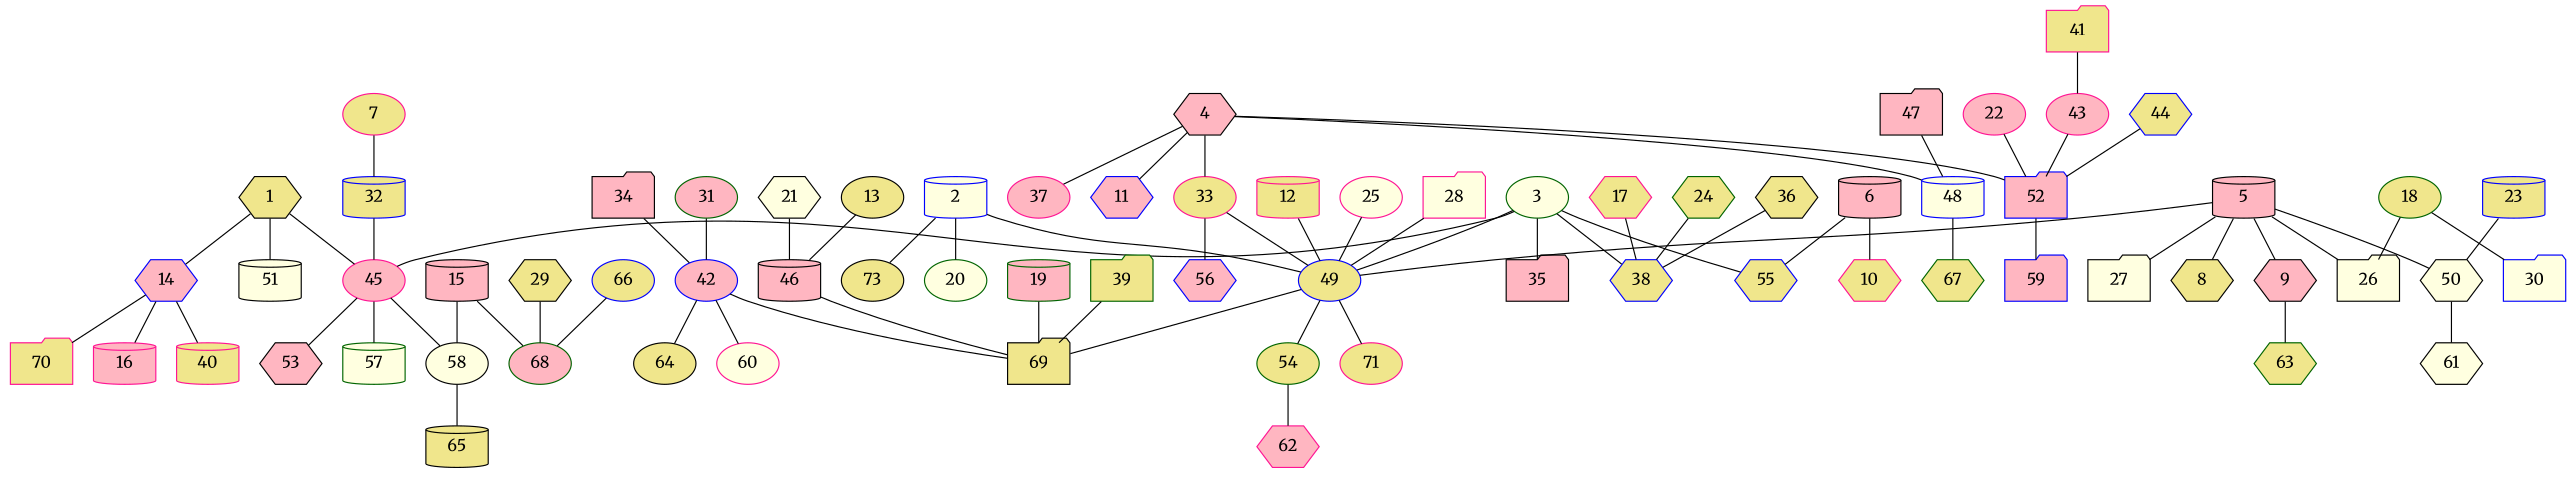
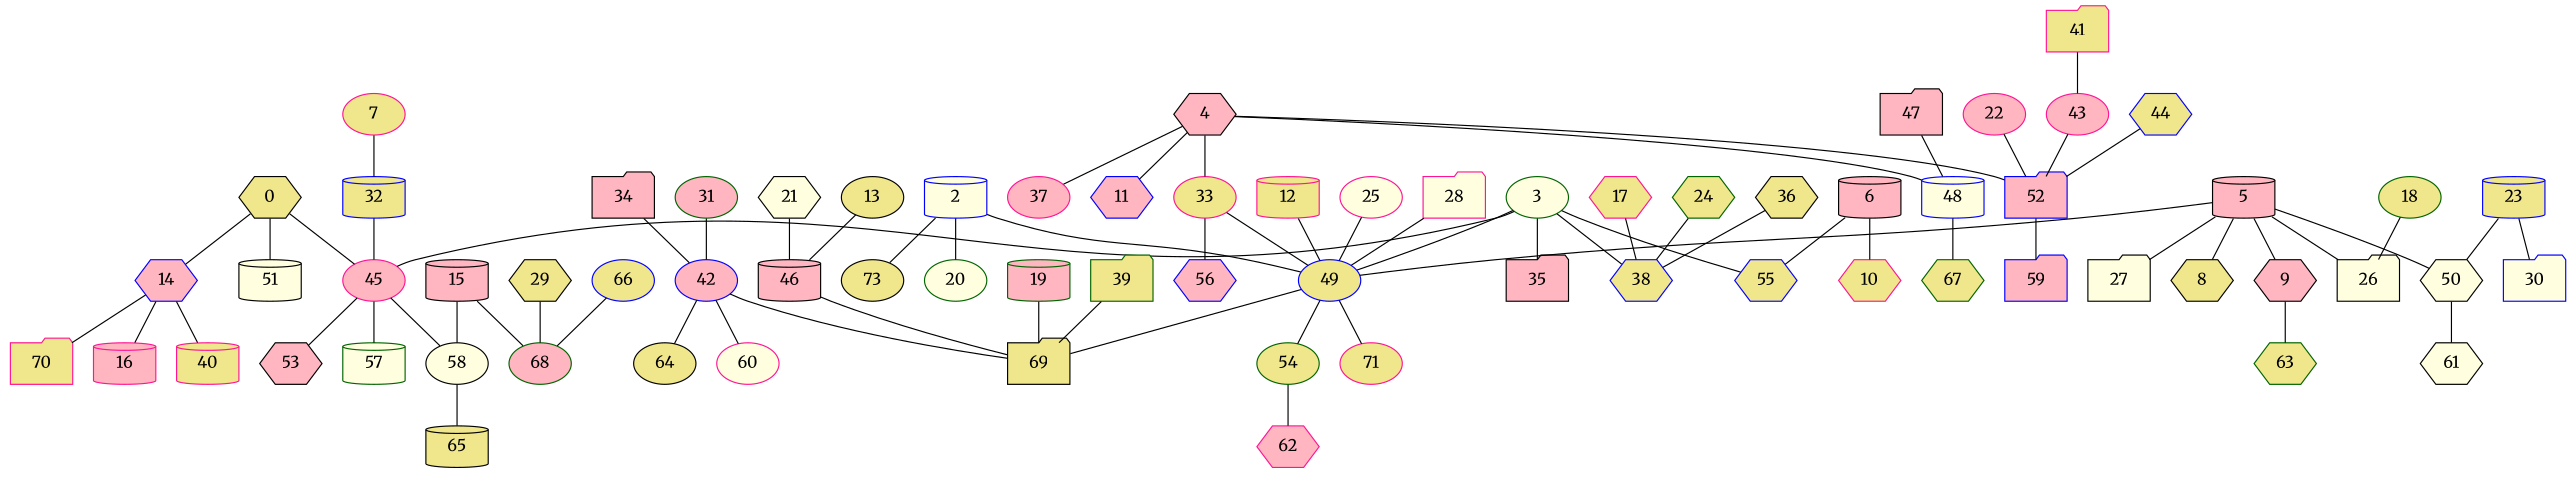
node "1": label "1" -> "0"
edge "18" -- "30": now "23" -- "30"
